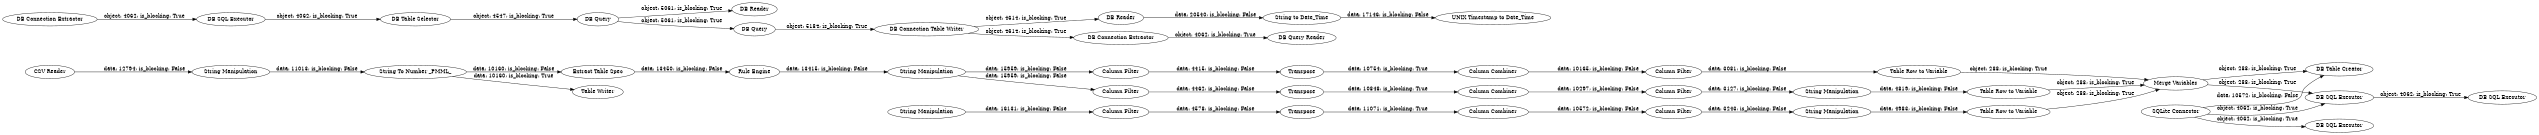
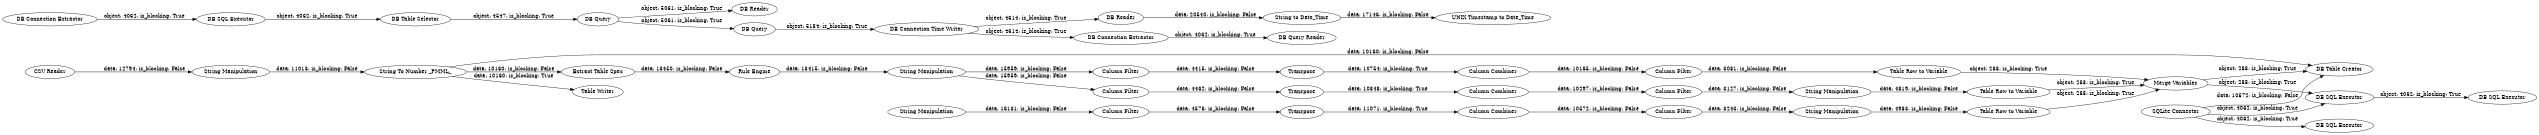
node "DB Connection Table Writer": label "DB Connection Table Writer" -> "DB Connection Time Writer"
edge "String To Number _PMML_" -> "DB Table Creator": added, label "data: 10160; is_blocking: False"
